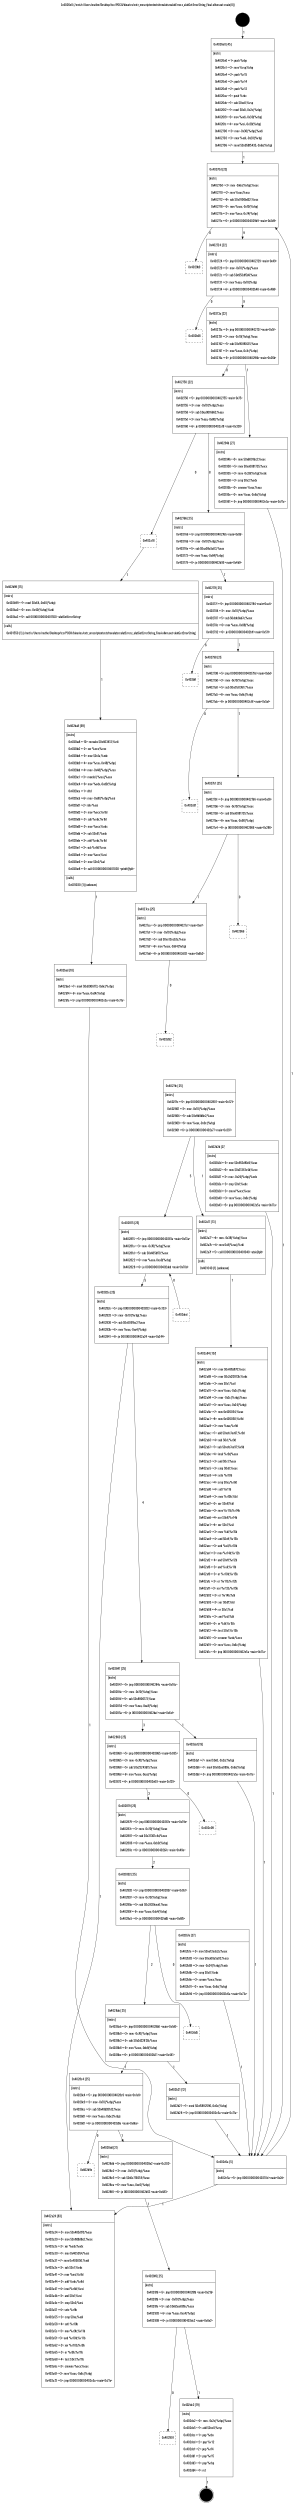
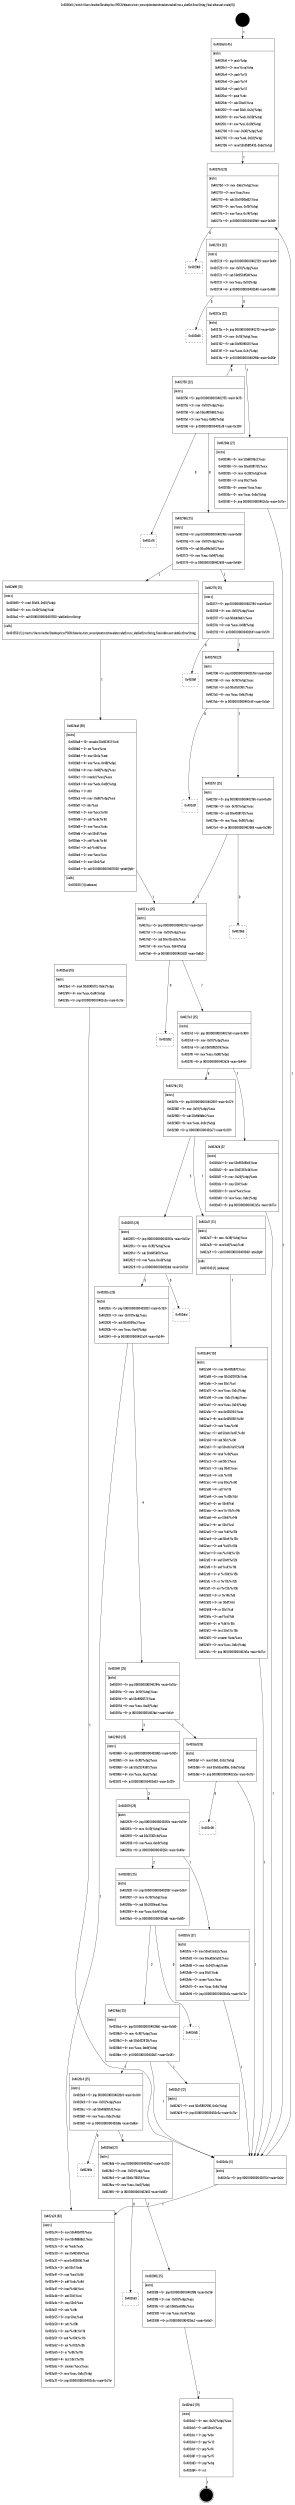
edge "0x40270d [23]" -> "0x402724 [22]": removed, label "9"
edge "0x40273a [22]" -> "0x402750 [22]": reversed
edge "0x402a18" -> "0x402b99 [15]": now "0x402766 [25]" -> "0x402b99 [15]"
edge "0x402ba8 [69]" -> "0x402bed [18]": now "0x402ba8 [69]" -> "0x4027ca [25]"
node "0x4027e3 [25]": added
edge "0x402ded" -> "0x402815 [25]": reversed
edge "0x402860 [25]" -> "0x402e09": now "0x402daf [19]" -> "0x402e09"
edge "0x402879 [25]" -> "0x402b7e [27]": added, label "1"
edge "0x402b21 [12]" -> "0x402e5a [5]": now "0x4028ab [25]" -> "0x402e5a [5]"
node "0x402b63": added
node "0x40290f": removed
